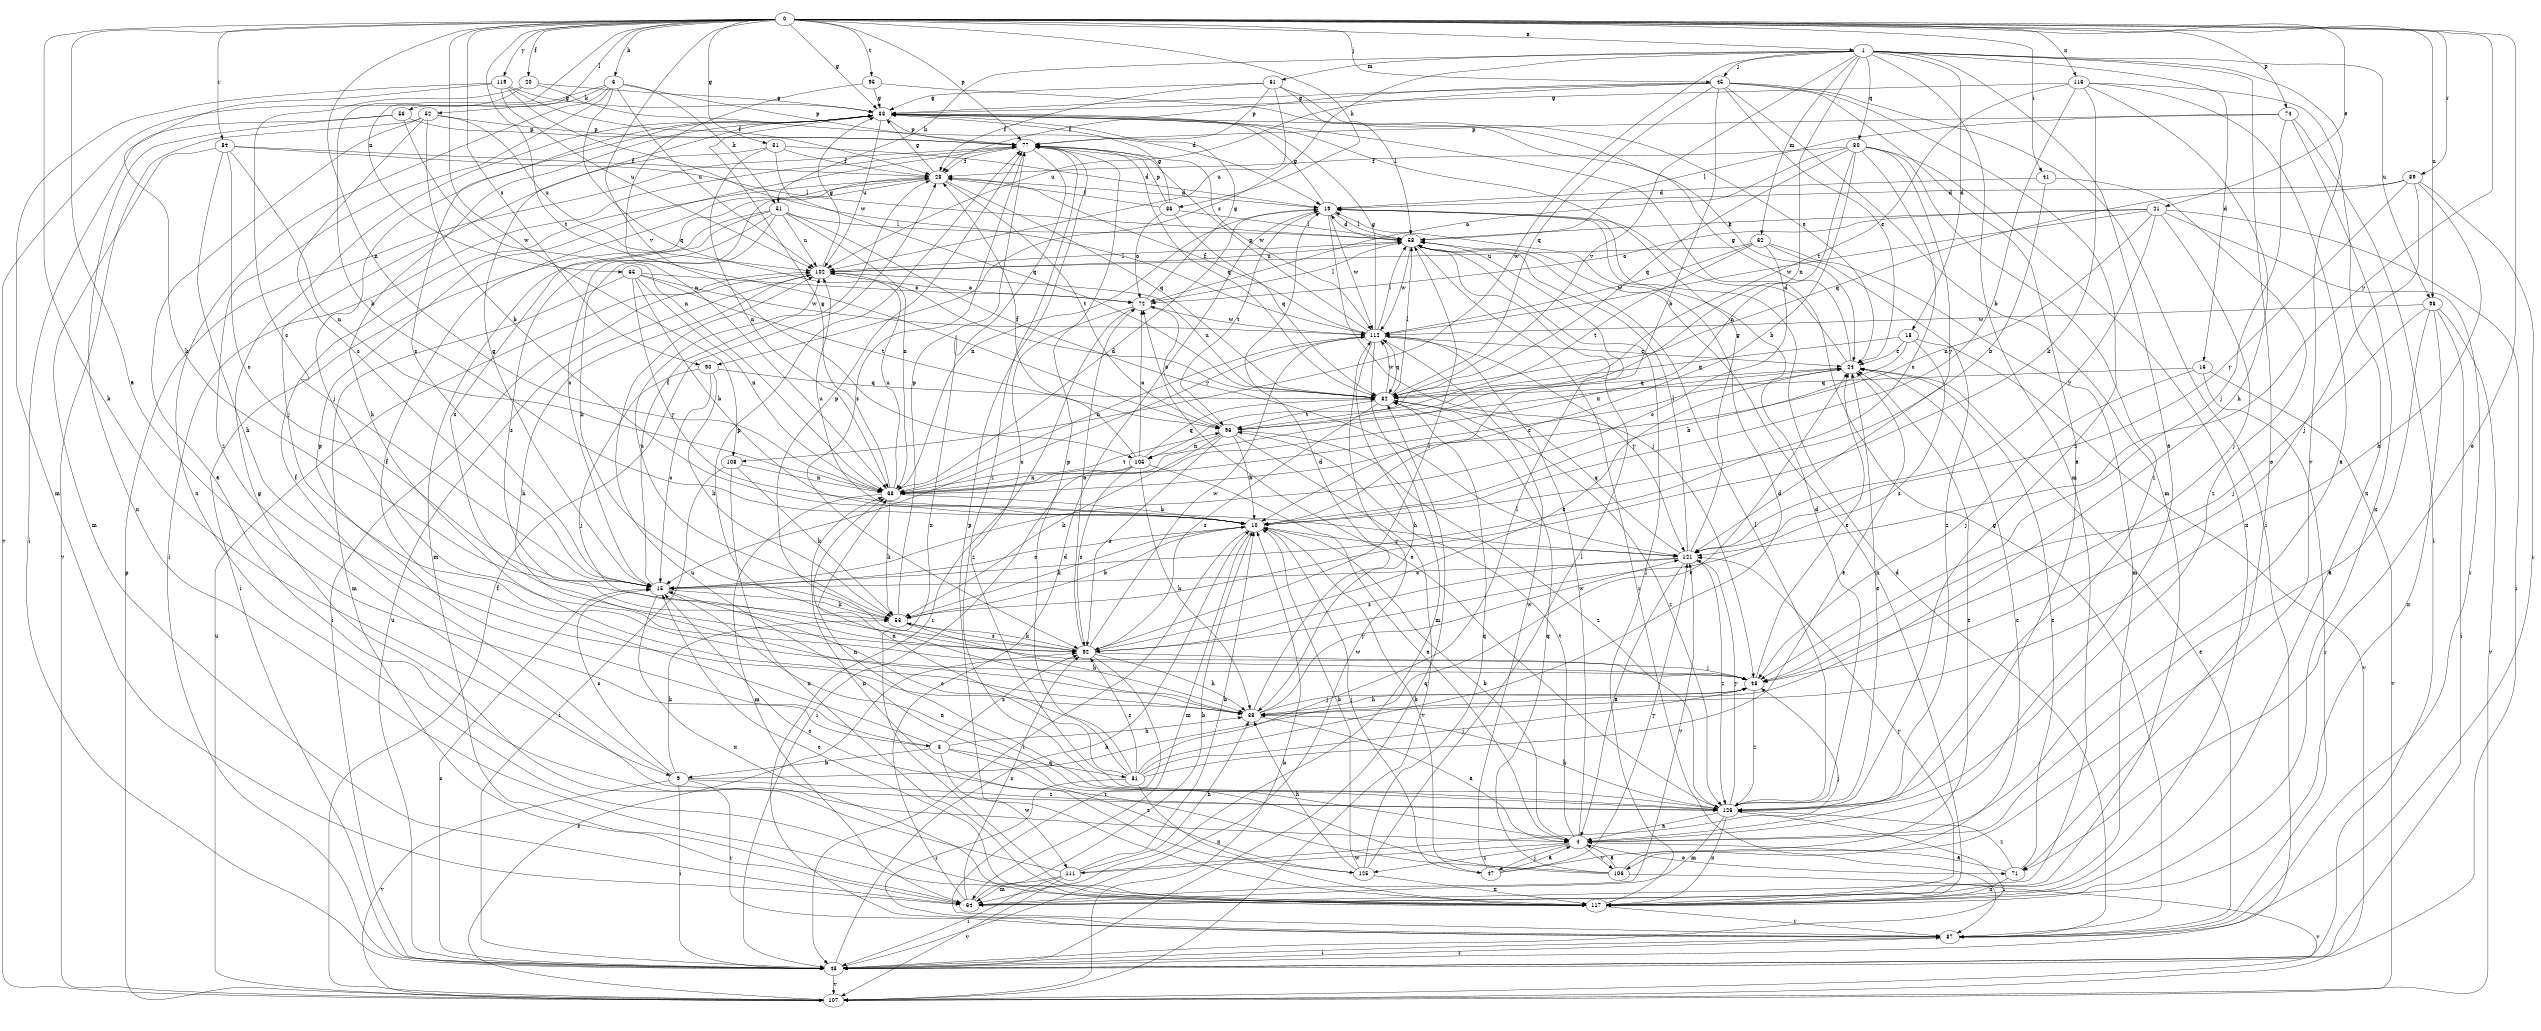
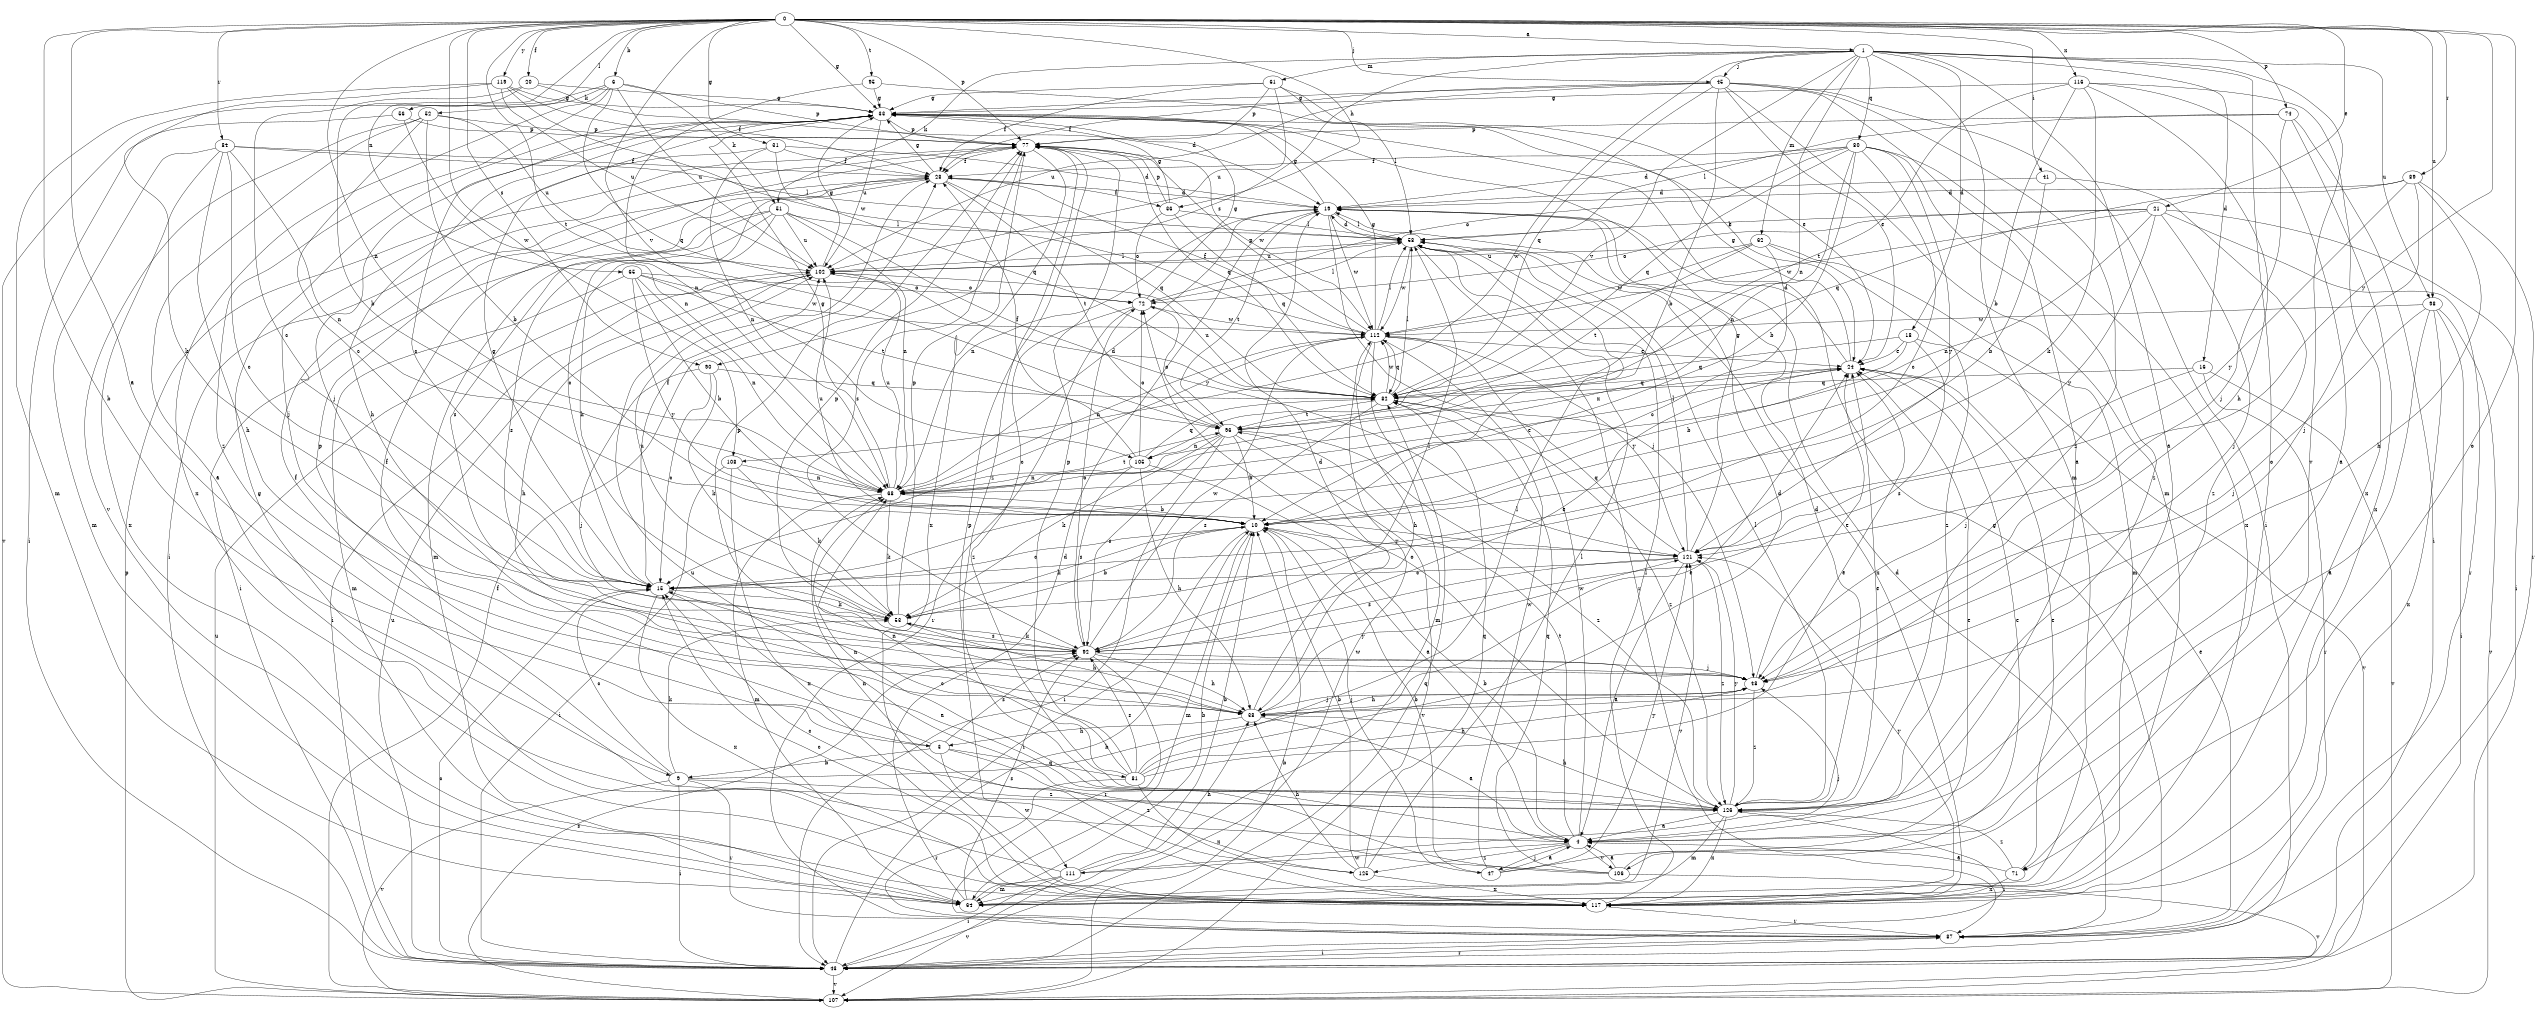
edge "80" -> "19": added, label "d"
edge "36" -> "28": reversed
edge "105" -> "43": now "96" -> "43"
edge "81" -> "48": label "j" -> "h"
edge "3" -> "38": reversed
edge "56" -> "117": now "84" -> "117"
edge "52" -> "107": now "52" -> "64"
edge "4" -> "71": removed, label "o"
